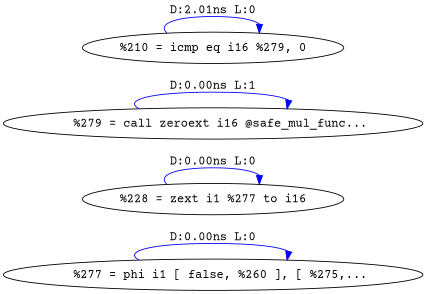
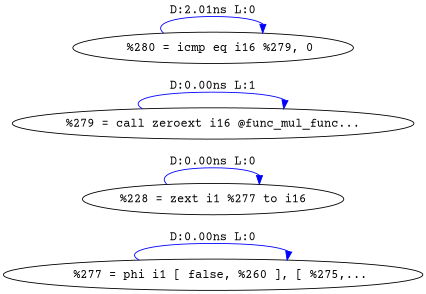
node "%210 = icmp eq i16 %279, 0": label "%210 = icmp eq i16 %279, 0" -> "%280 = icmp eq i16 %279, 0"
node "%279 = call zeroext i16 @safe_mul_func...": label "%279 = call zeroext i16 @safe_mul_func..." -> "%279 = call zeroext i16 @func_mul_func..."
